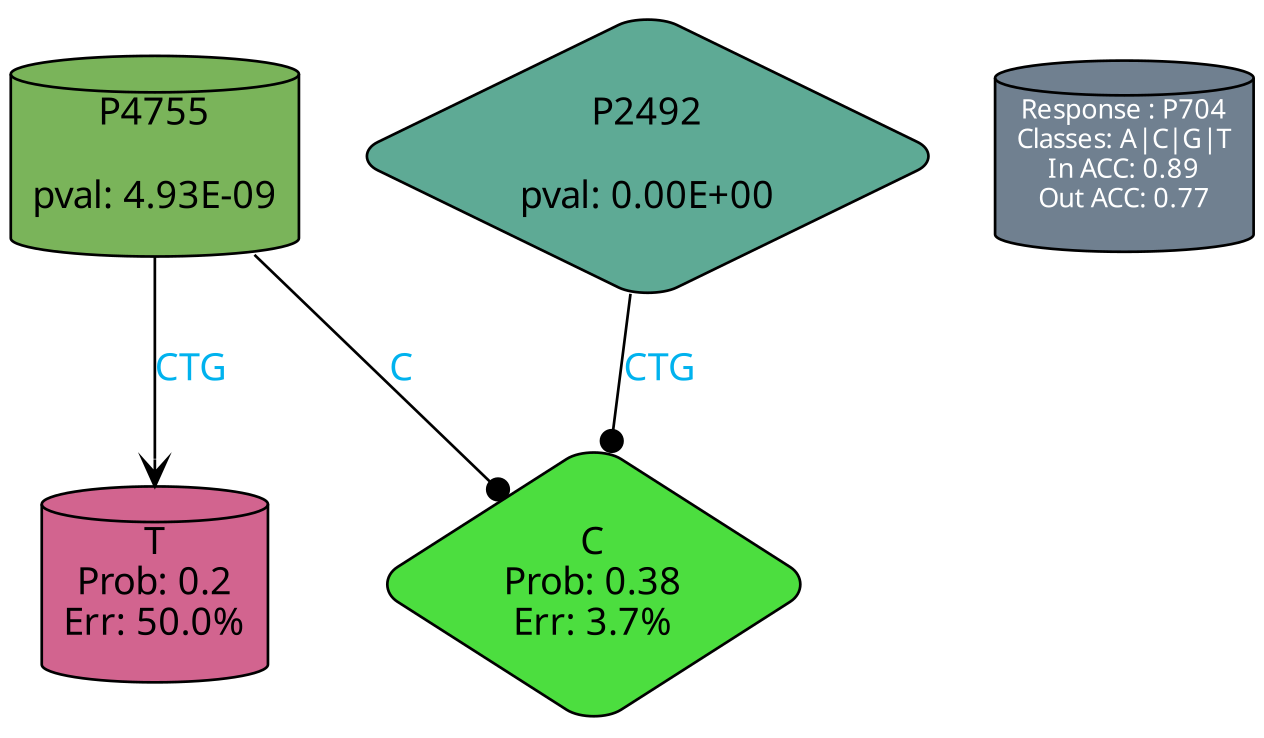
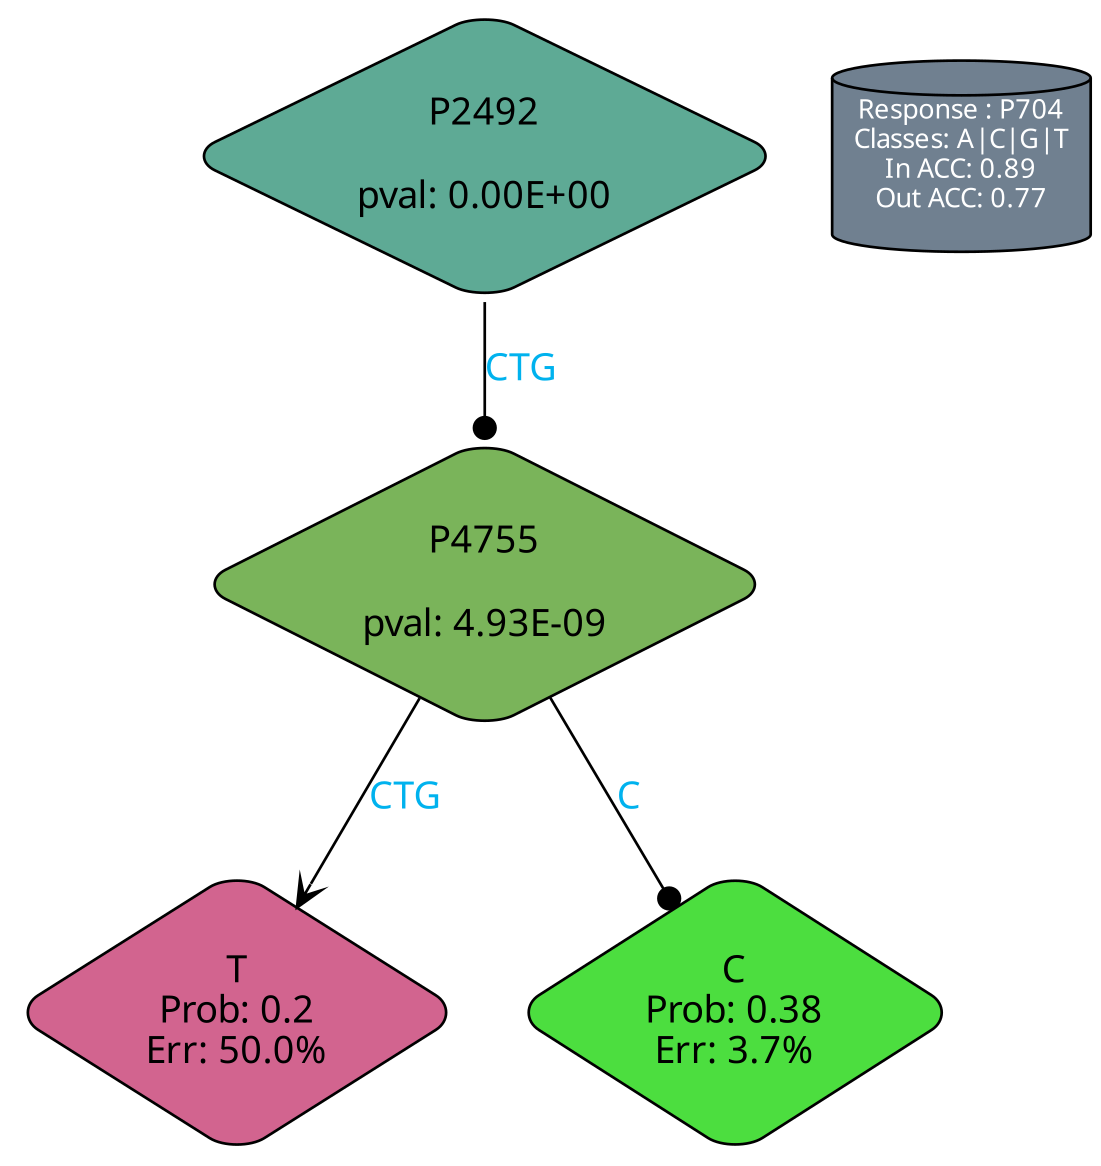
node "P4755 pval: 4.93E-09": shape cylinder -> diamond
edge "P2492 pval: 0.00E+00" -> "C Prob: 0.38 Err: 3.7%": now "P2492 pval: 0.00E+00" -> "P4755 pval: 4.93E-09"
node "T Prob: 0.2 Err: 50.0%": shape cylinder -> diamond
